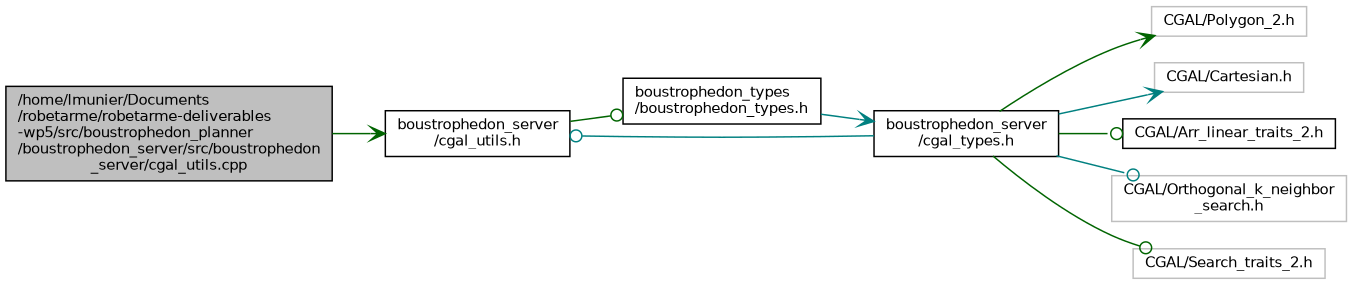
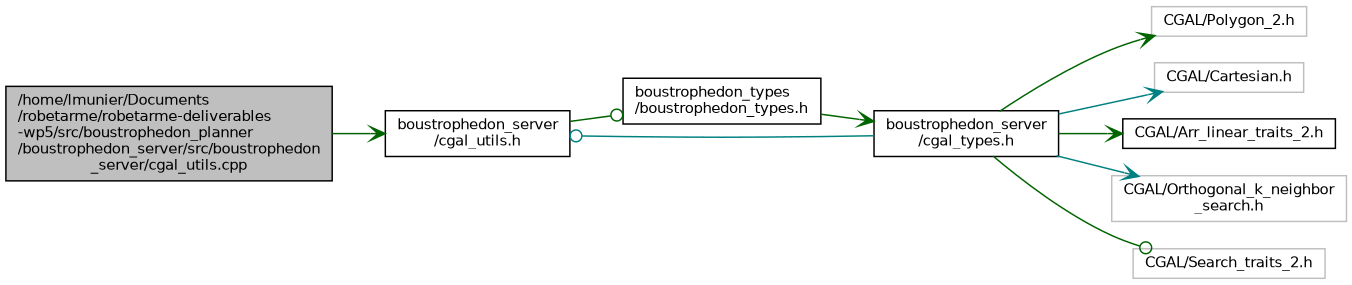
edge "boustrophedon_types /boustrophedon_types.h" -> "boustrophedon_server /cgal_types.h": color teal -> darkgreen
edge "boustrophedon_server /cgal_types.h" -> "CGAL/Arr_linear_traits_2.h": arrowhead odot -> vee
edge "boustrophedon_server /cgal_types.h" -> "CGAL/Orthogonal_k_neighbor _search.h": arrowhead odot -> vee
